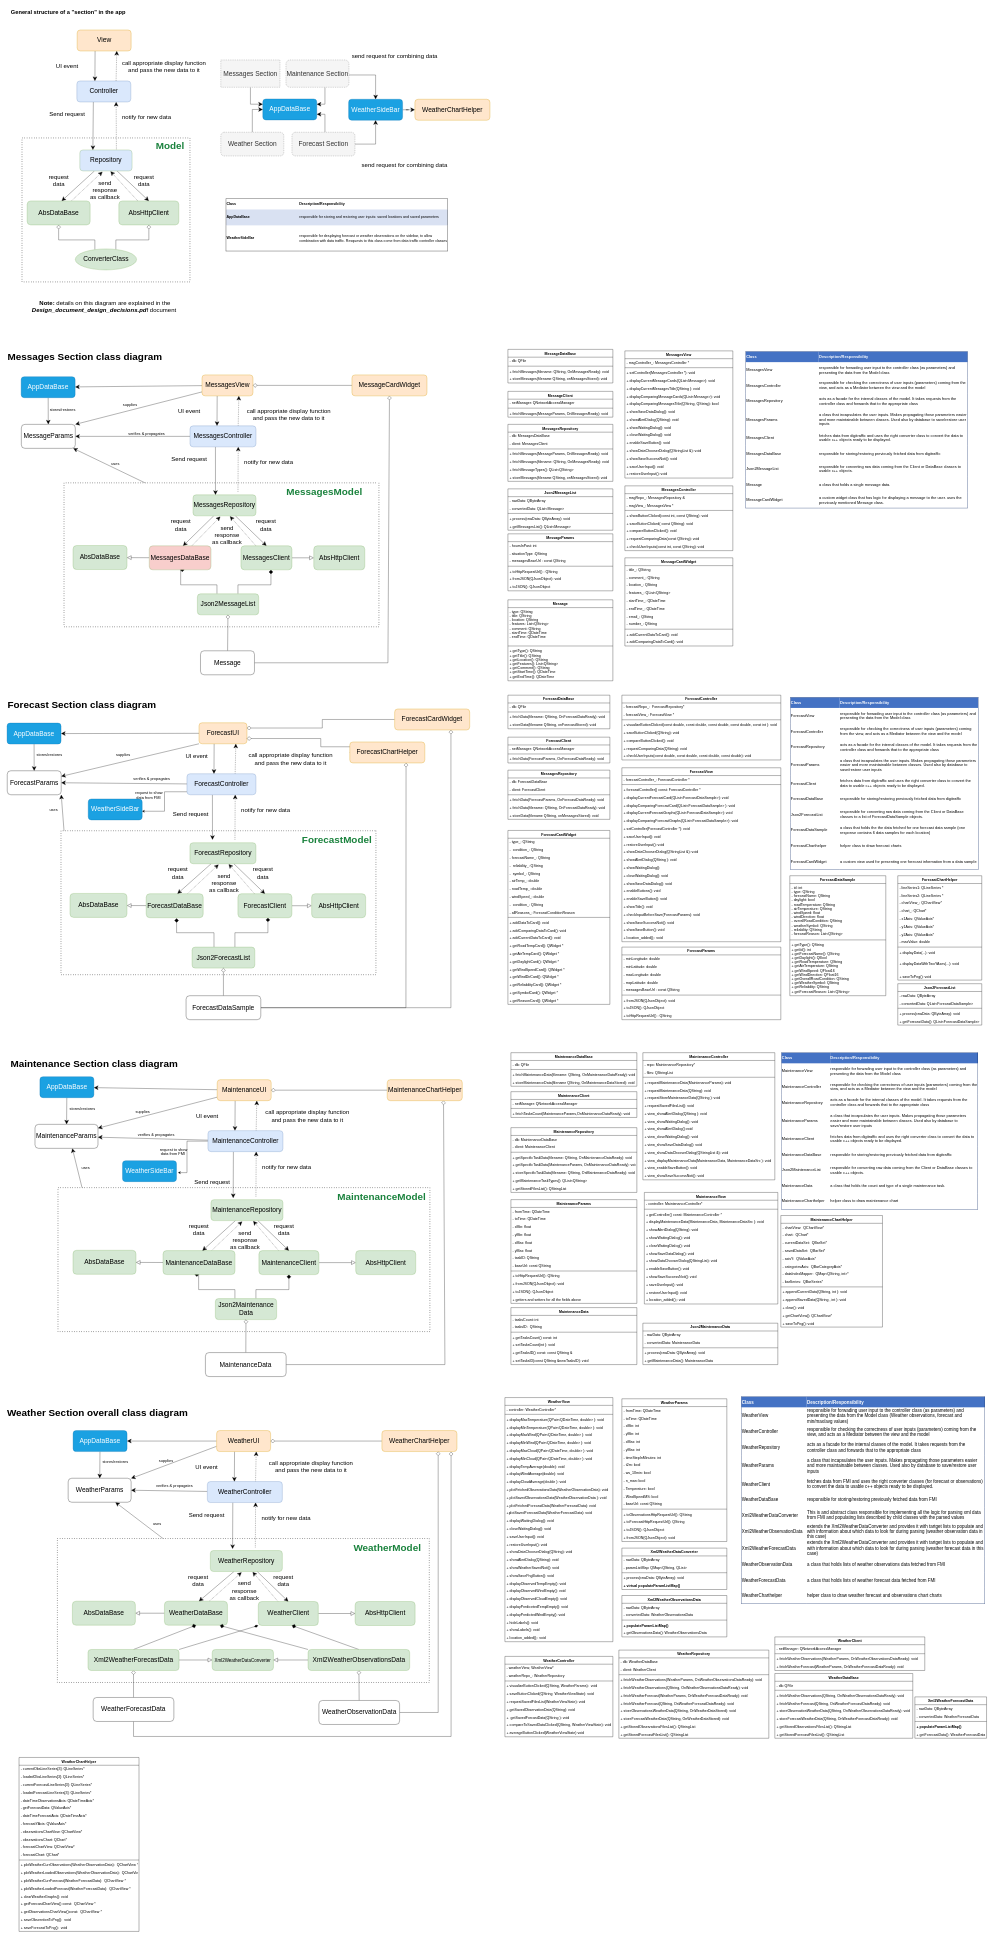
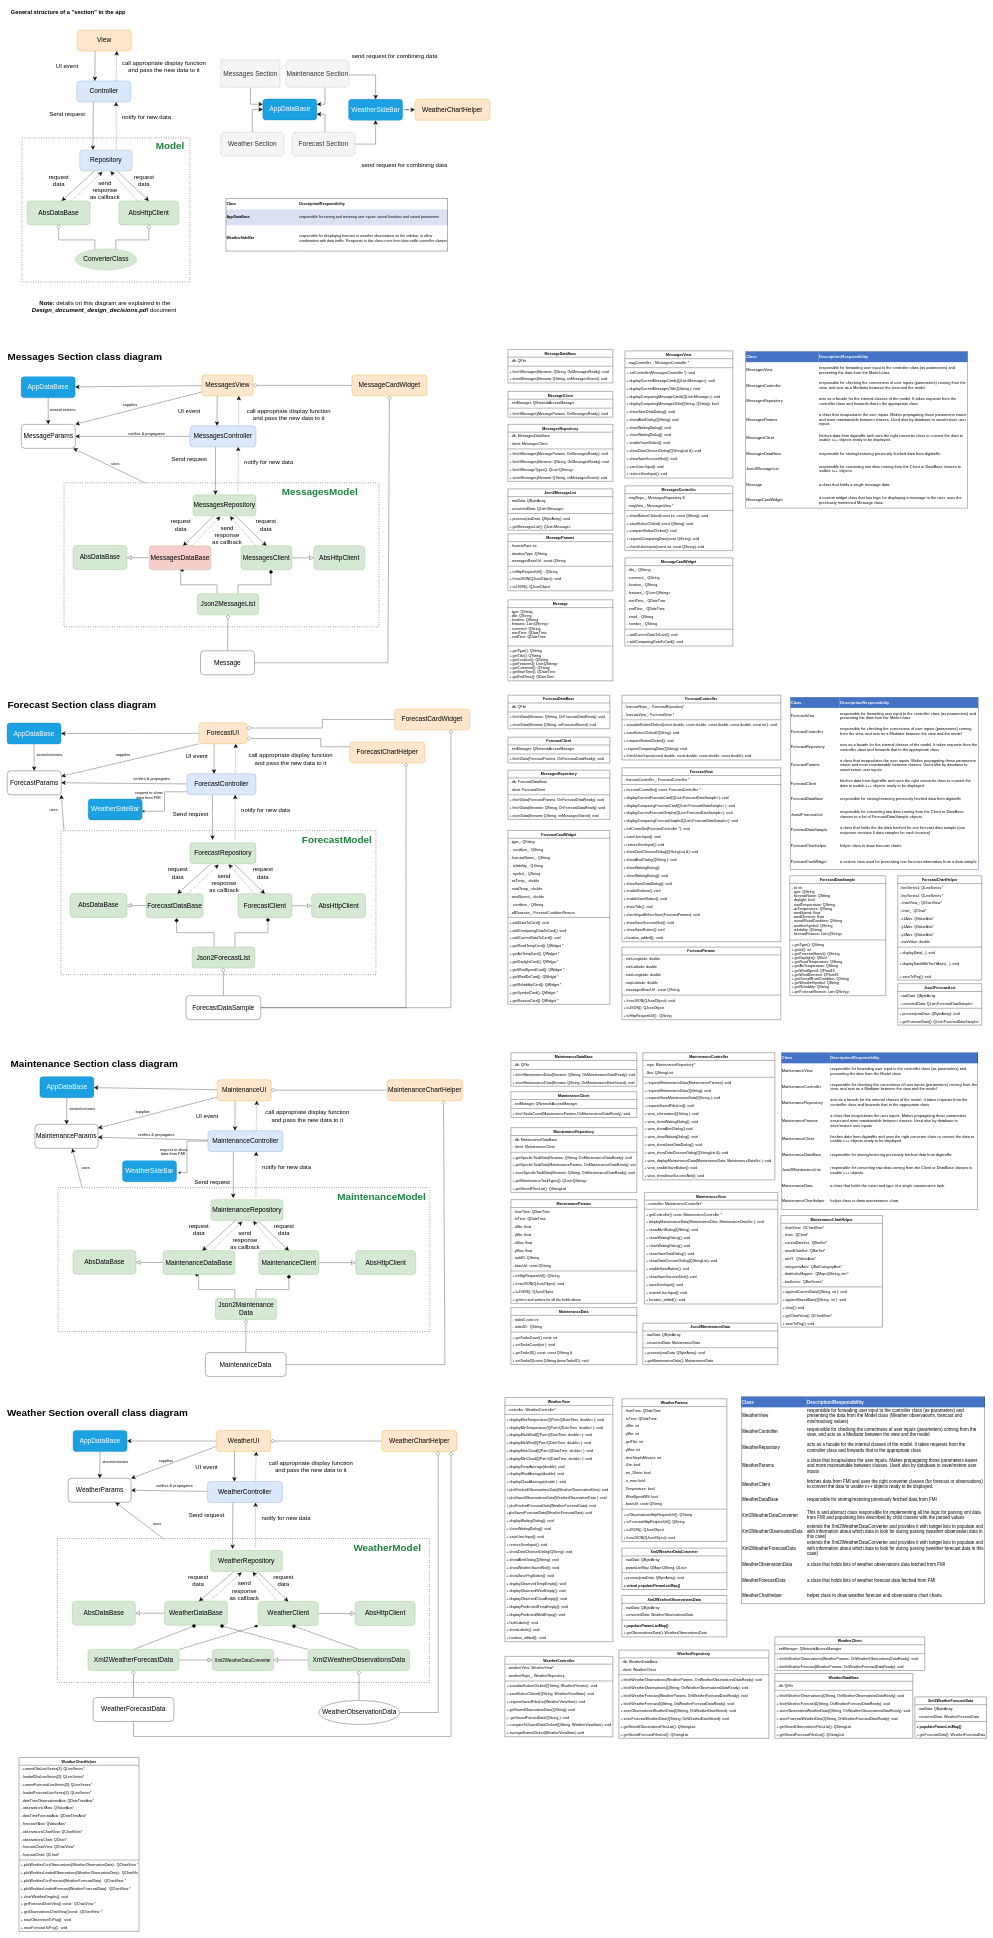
node "MessagesModel": moved (324, 492) -> (320, 492)
node "+ view_showAlertDialog(QString ): void": label "+ view_showAlertDialog(QString ): void" -> "+ view_information(QString ): void"
node "- xMax: int": label "- xMax: int" -> "- getTitle: int"
node "WeatherObservationData": shape rounded rectangle -> ellipse
node "- getForecastData: QValueAxis*": label "- getForecastData: QValueAxis*" -> "- observationsYAxis: QValueAxis*"
